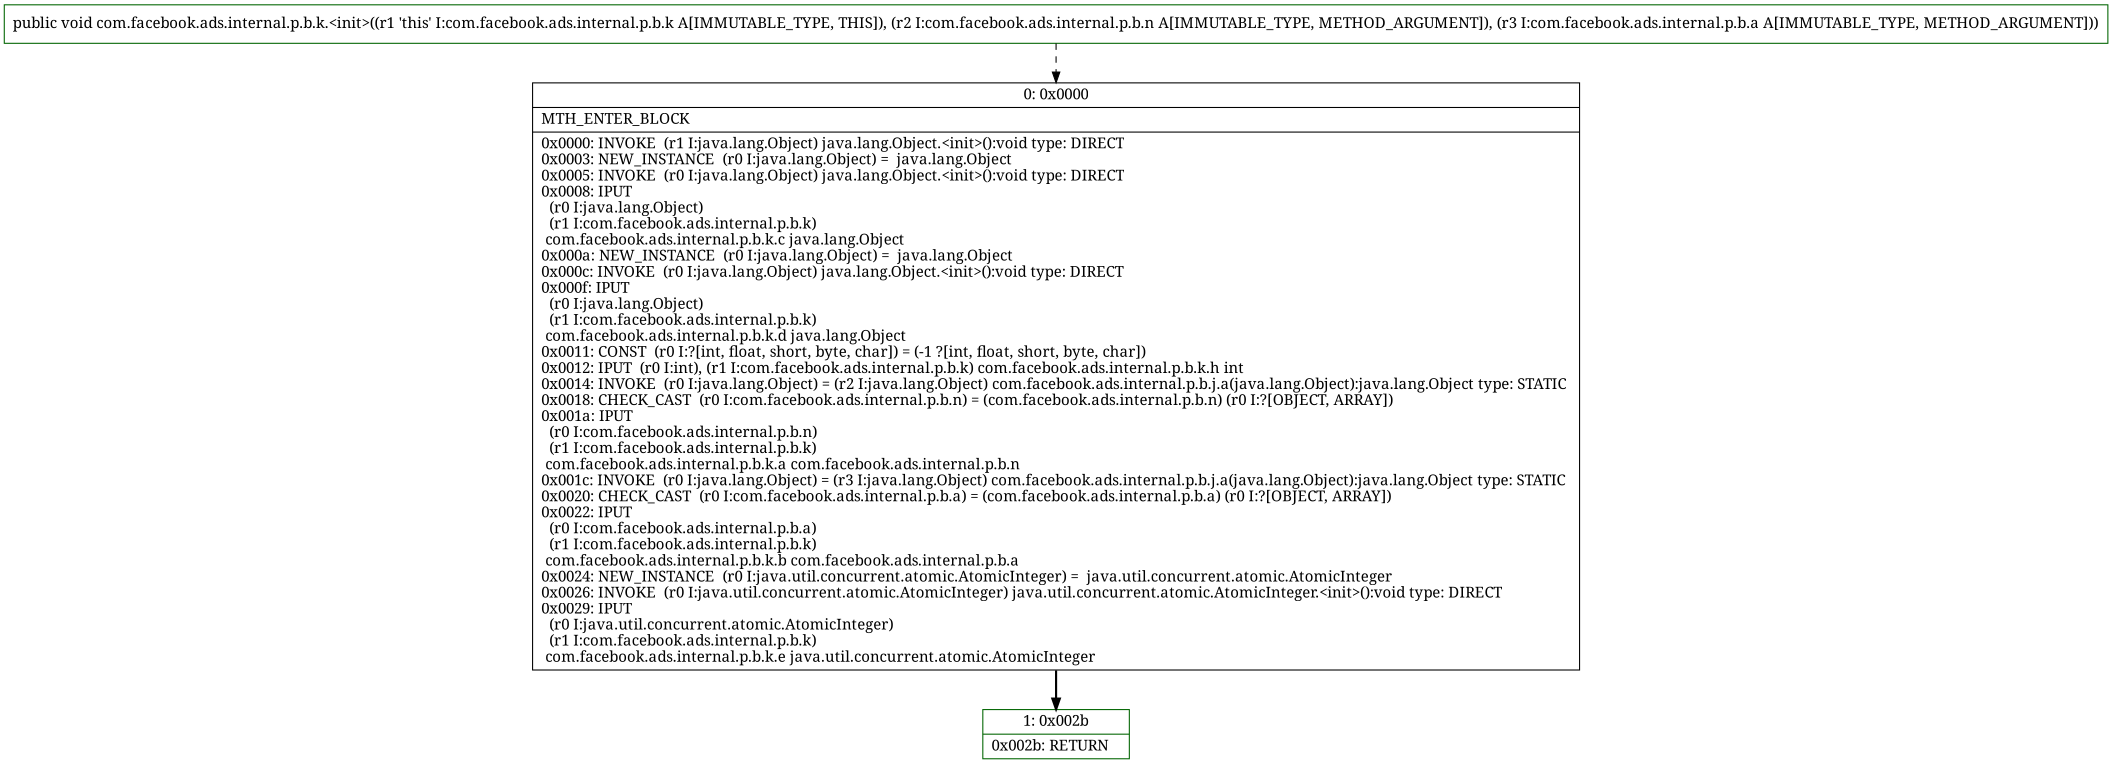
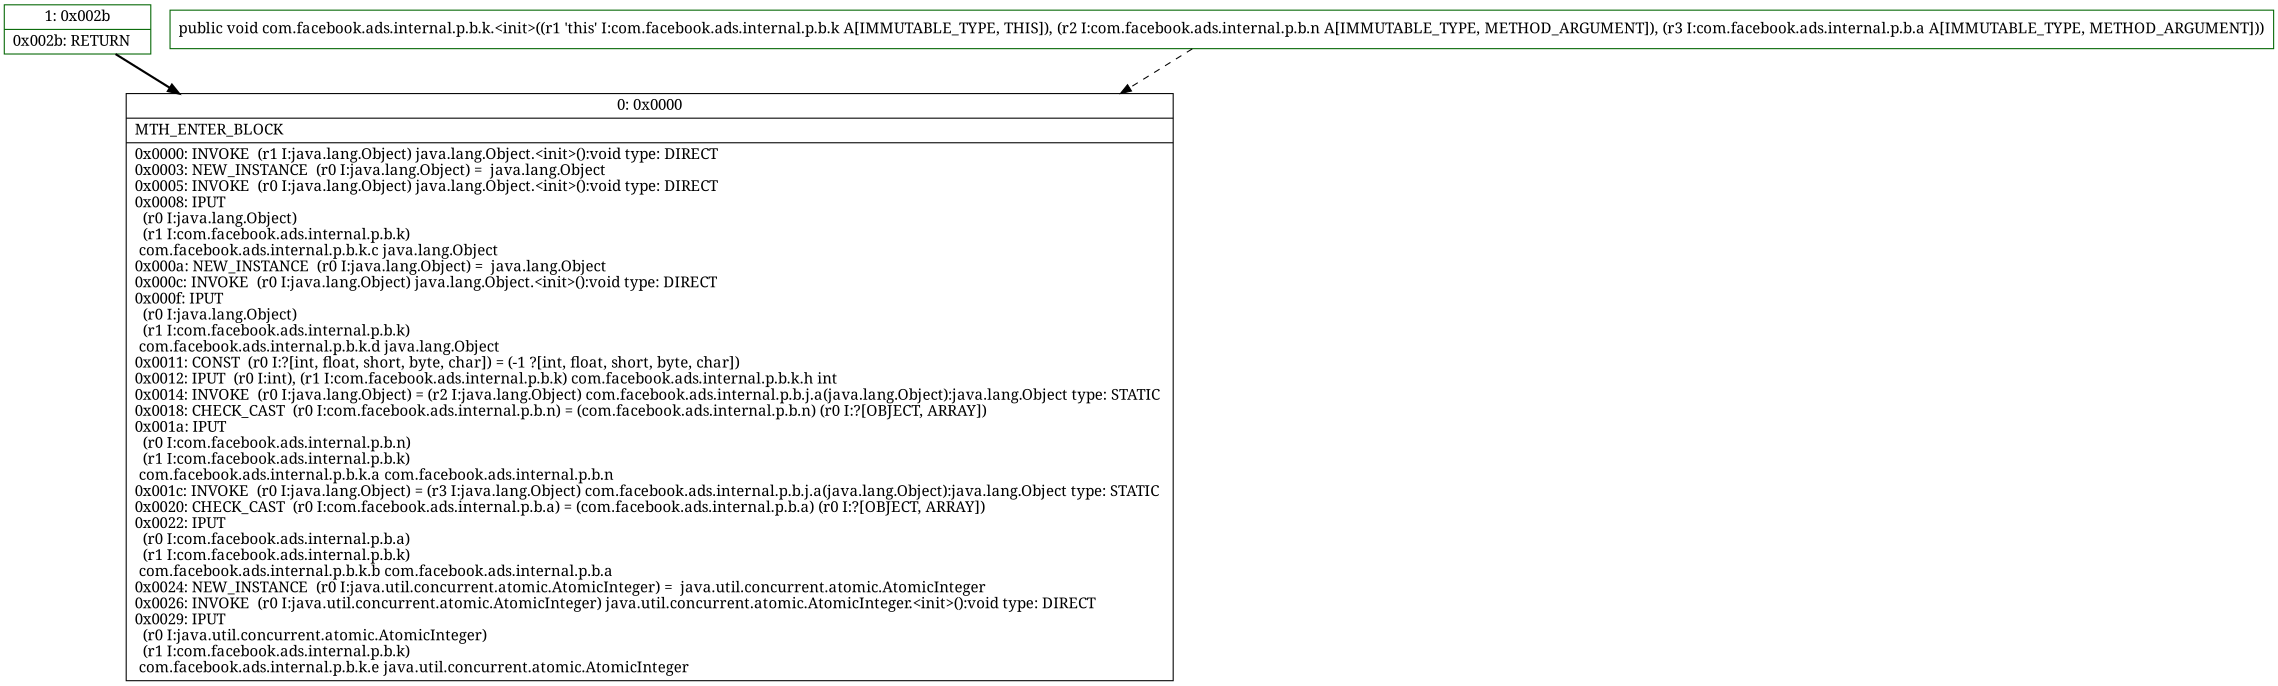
edge "0: 0x0000" -> "1: 0x002b": reversed
